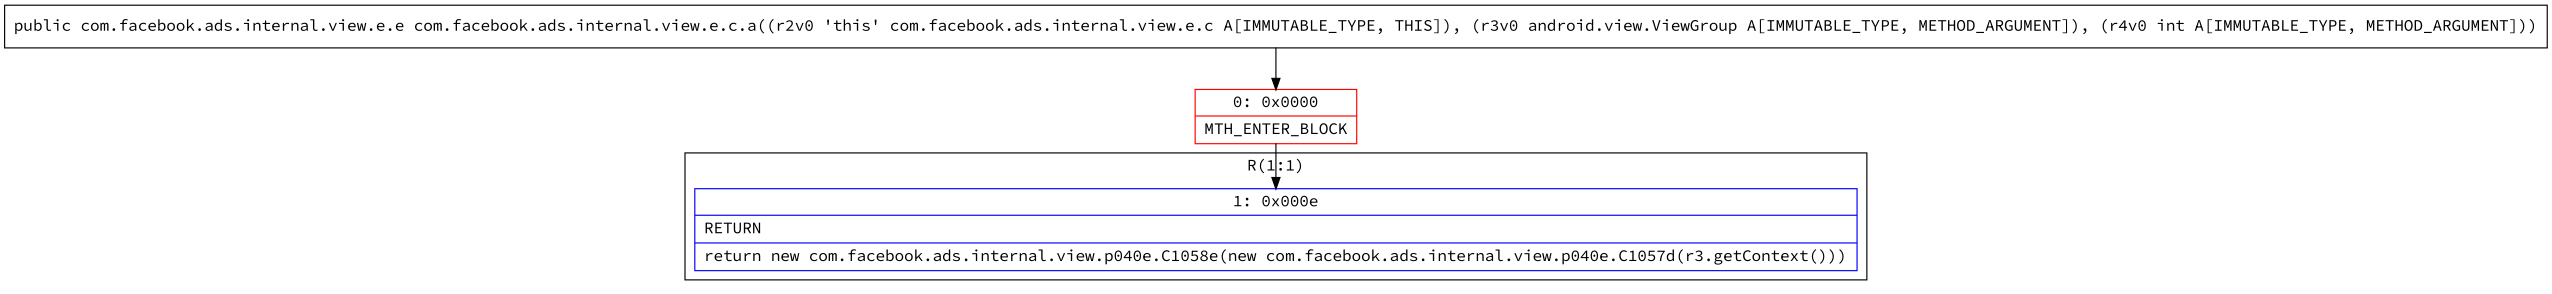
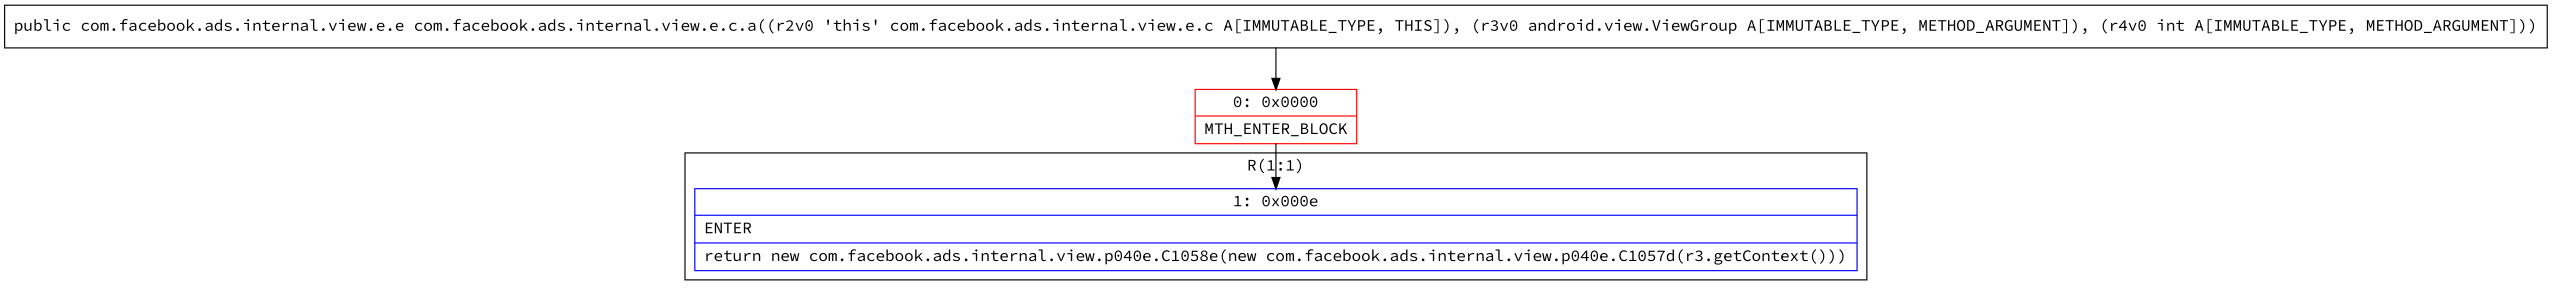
node "1: 0x000e": text "RETURN" -> "ENTER"
